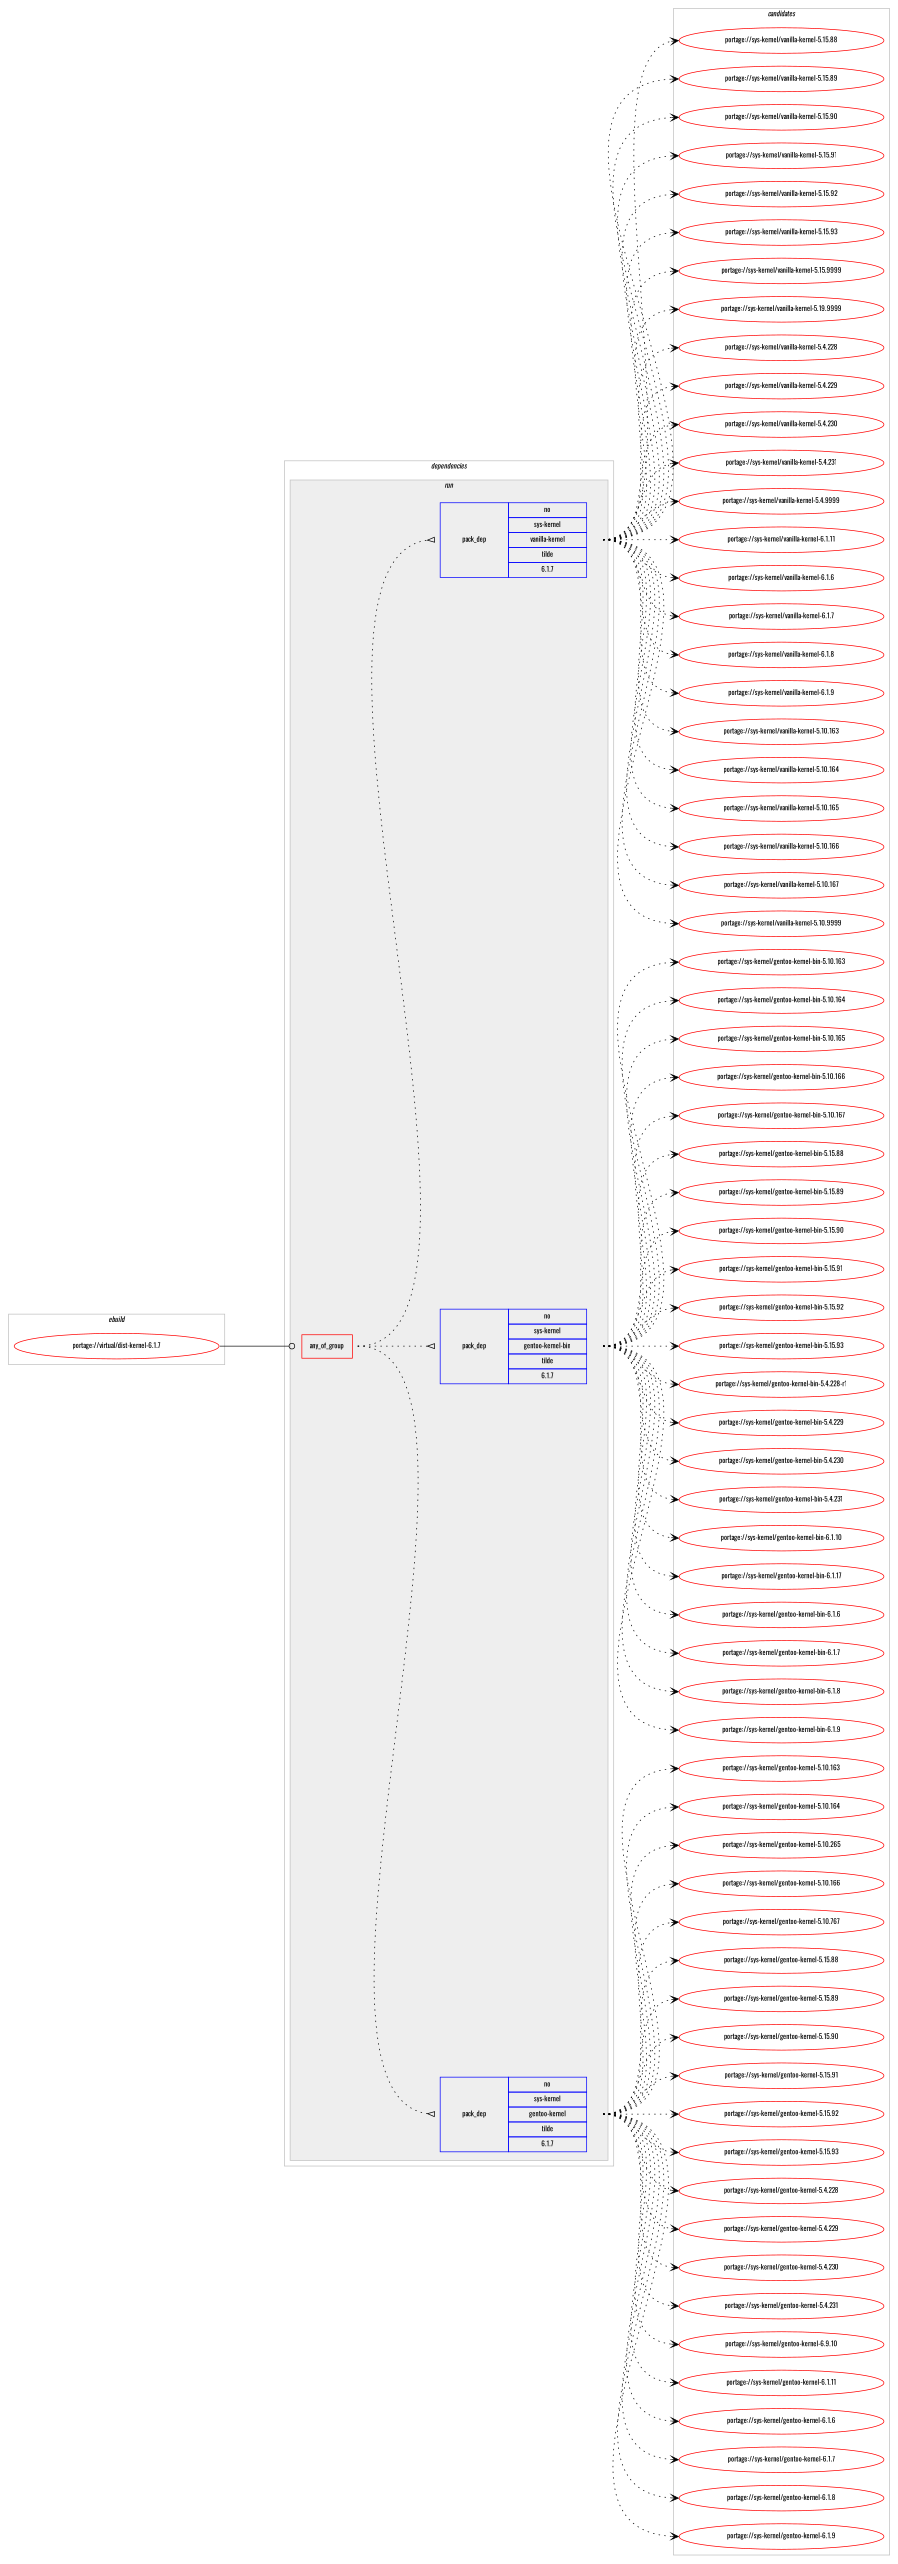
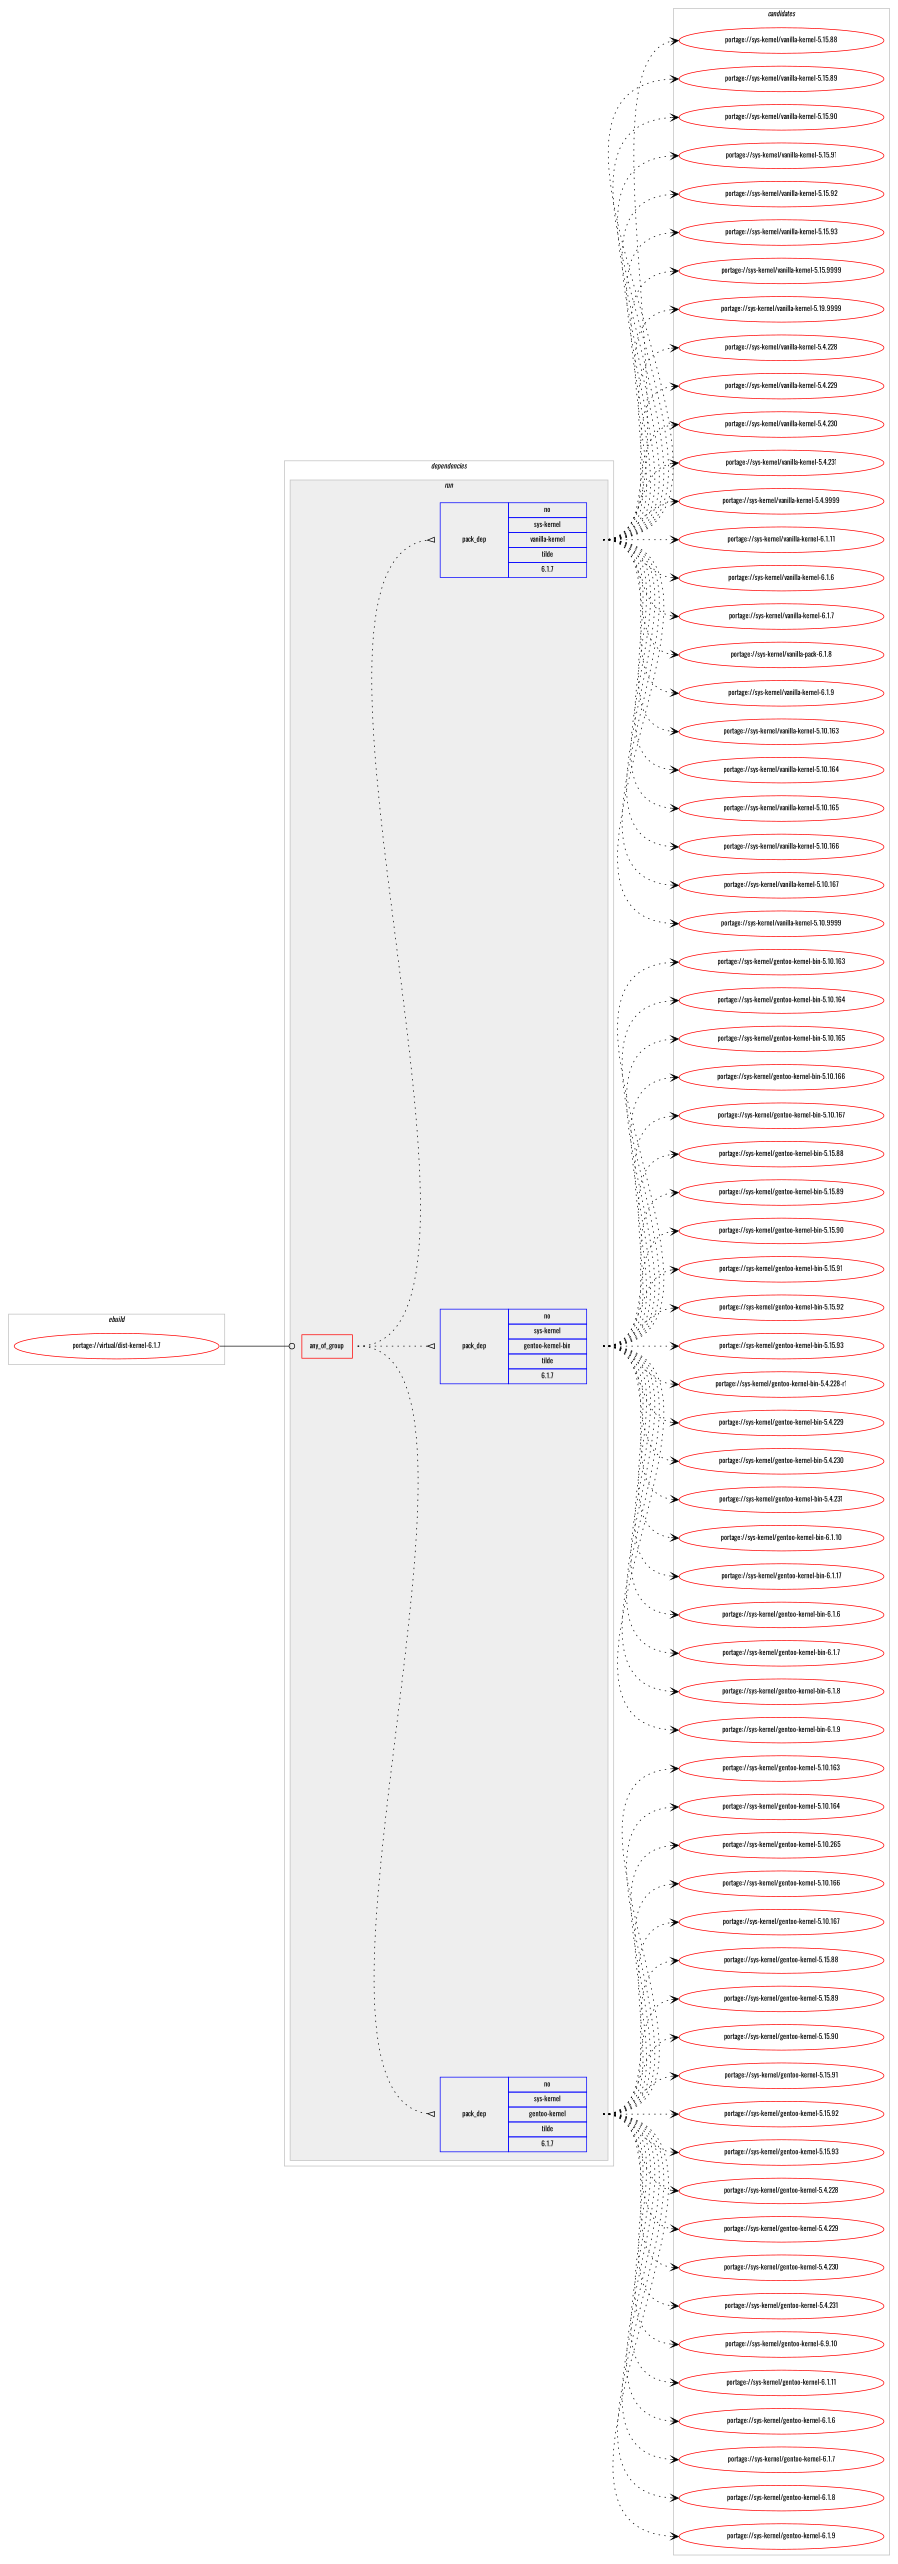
node "portage://sys-kernel/vanilla-kernel-6.1.8": label "portage://sys-kernel/vanilla-kernel-6.1.8" -> "portage://sys-kernel/vanilla-pack-6.1.8"
node "portage://sys-kernel/gentoo-kernel-5.10.767": label "portage://sys-kernel/gentoo-kernel-5.10.767" -> "portage://sys-kernel/gentoo-kernel-5.10.167"
